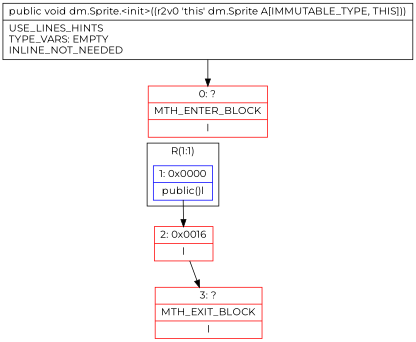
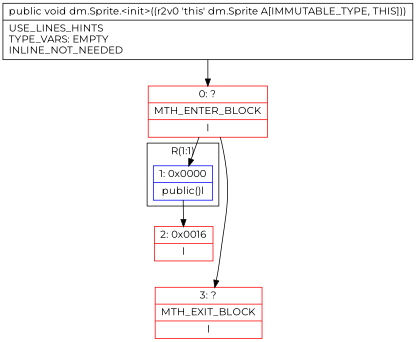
edge "0: ?" -> "1: 0x0000": added
edge "2: 0x0016" -> "3: ?": now "0: ?" -> "3: ?"
